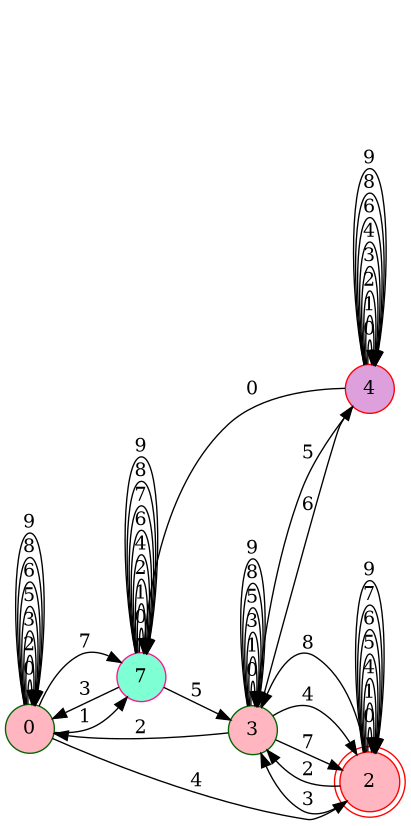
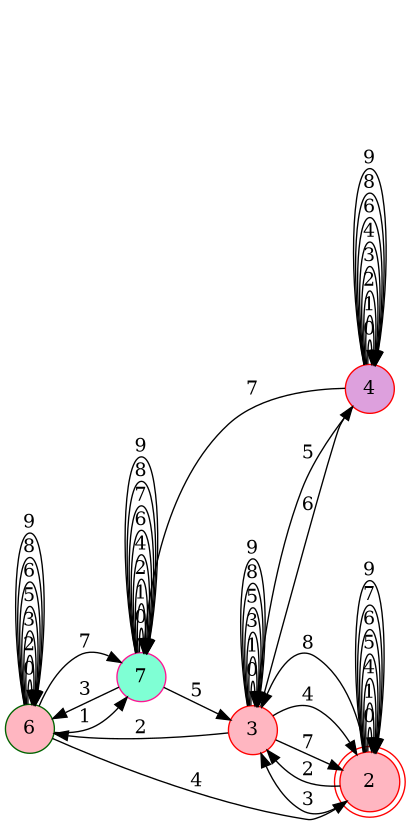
edge "4" -> "7": label "0" -> "7"
node "0": label "0" -> "6"
node "3": color darkgreen -> red
